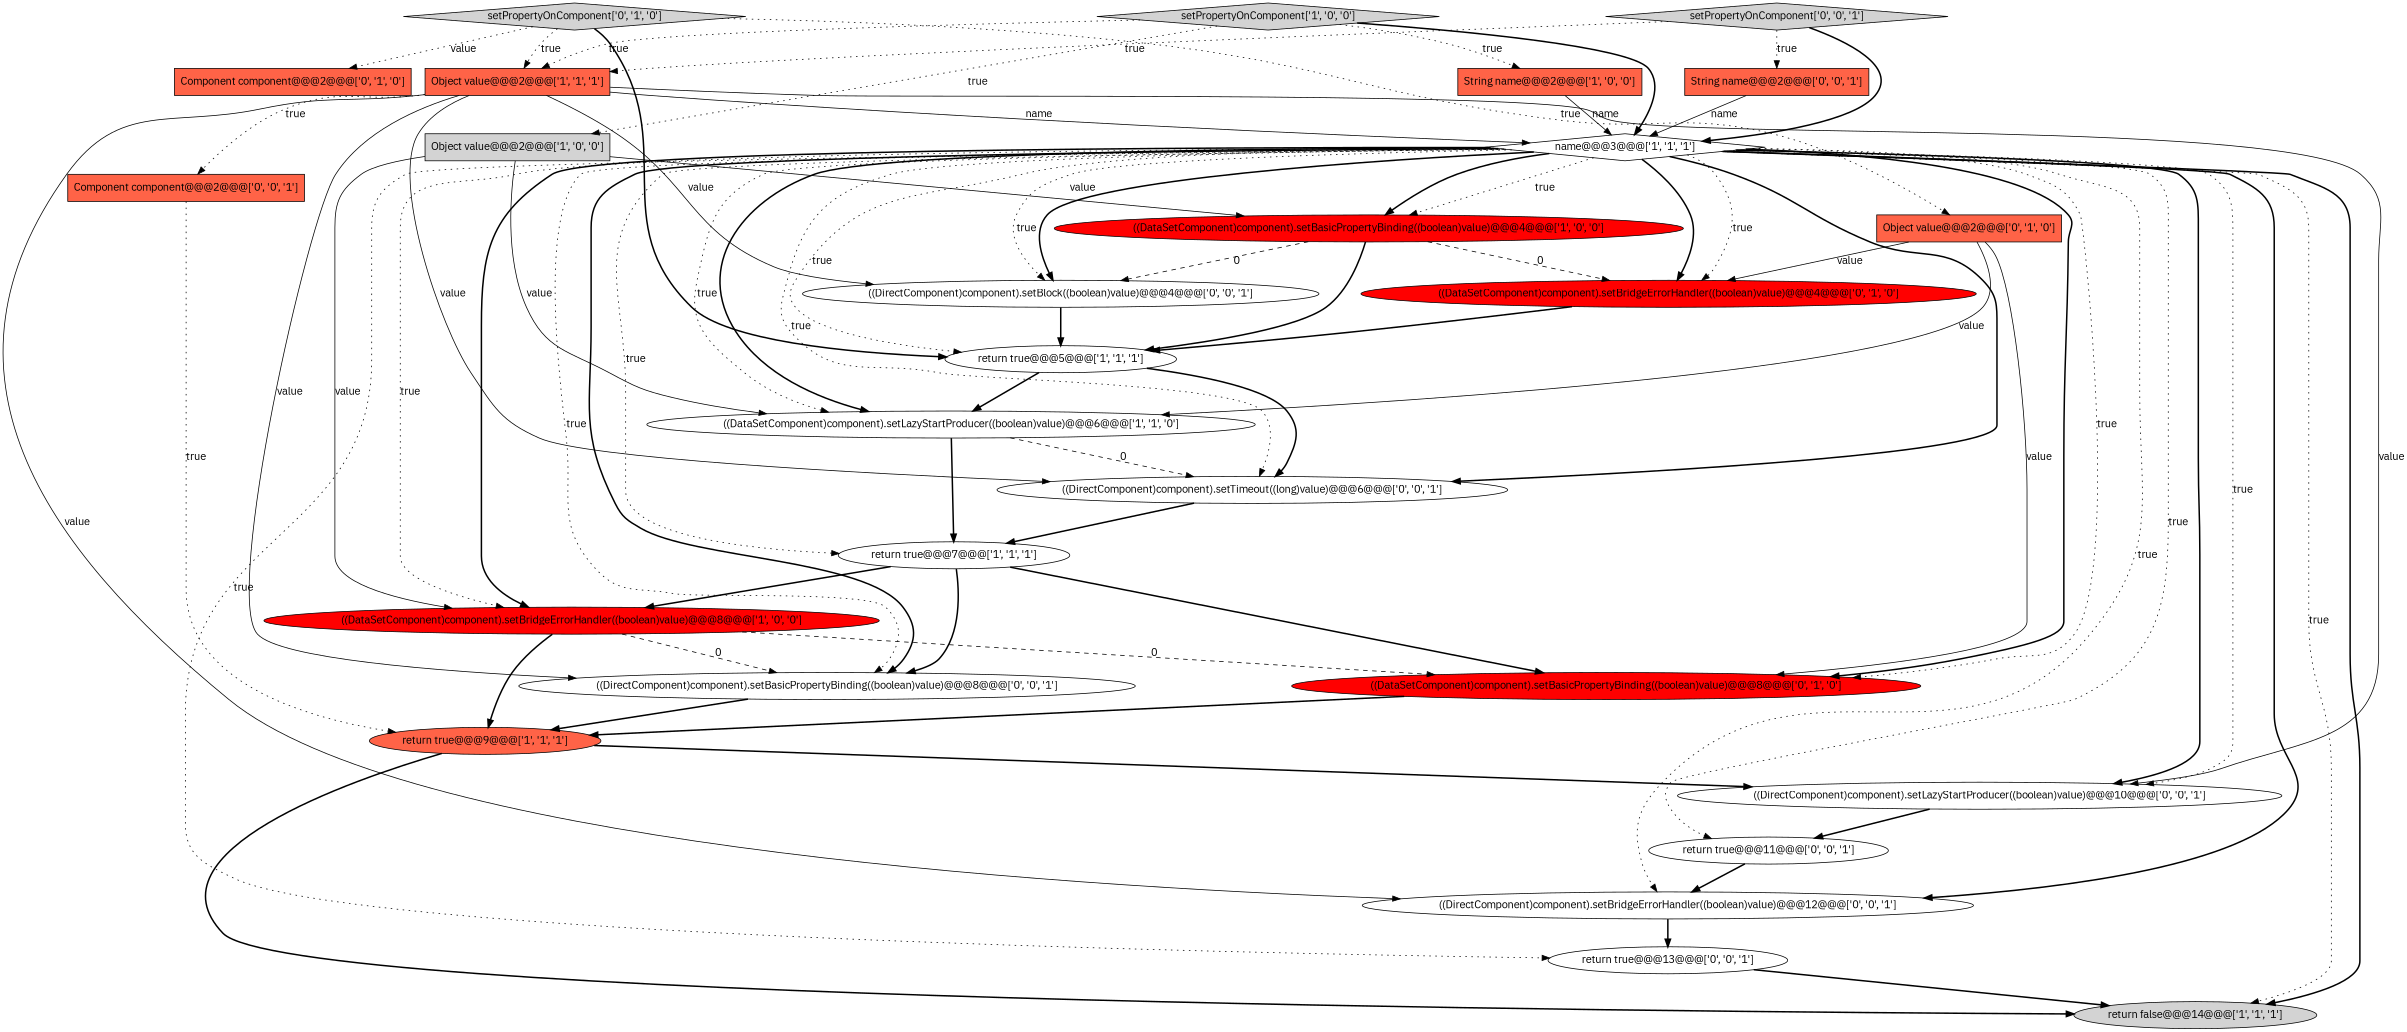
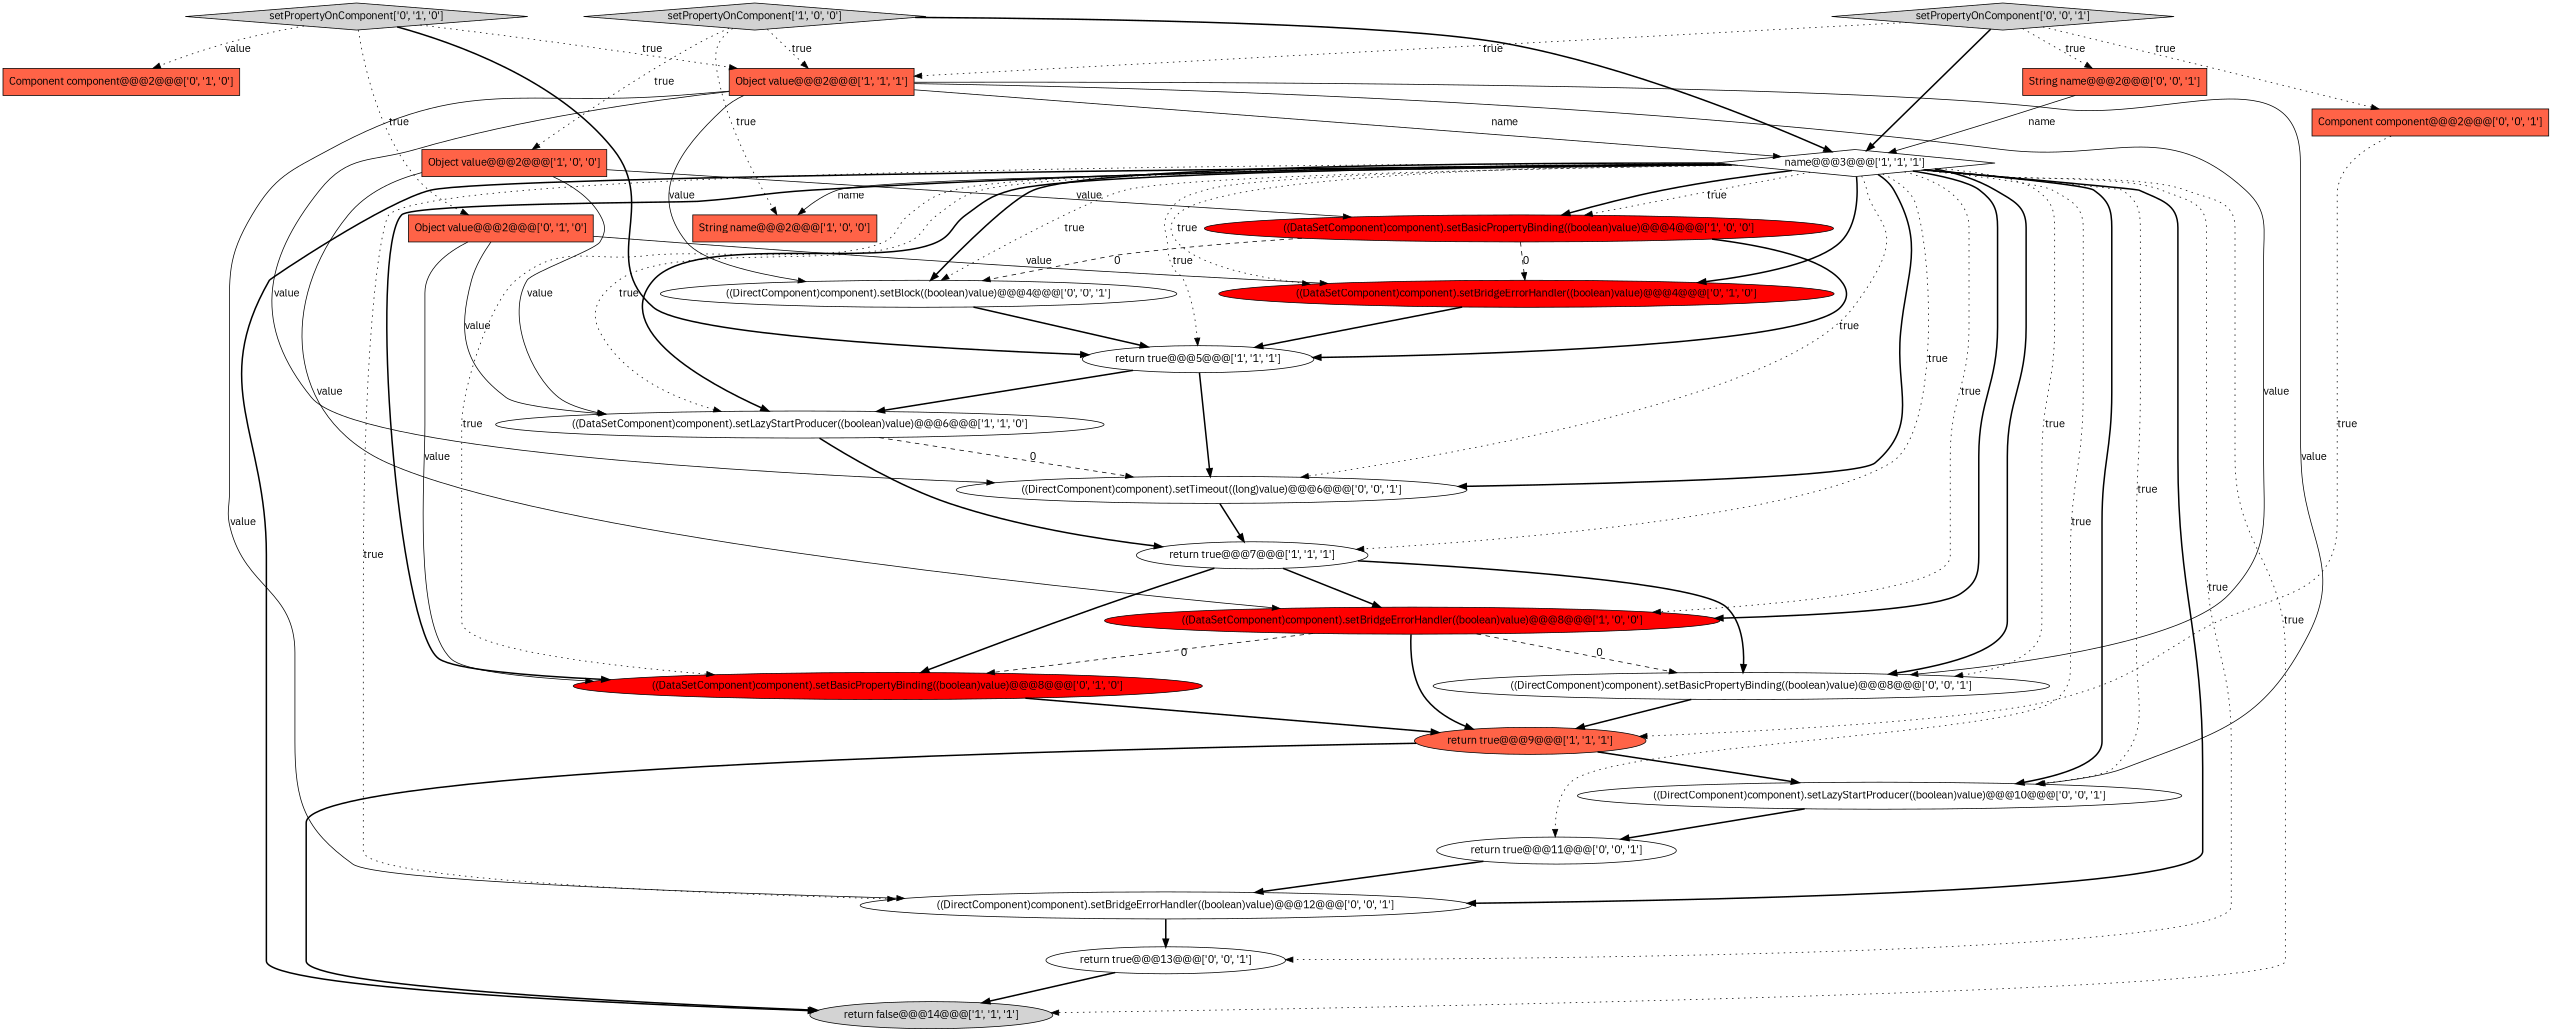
edge "Object value@@@2@@@['1', '1', '1']" -> "Component component@@@2@@@['0', '0', '1']": now "setPropertyOnComponent['0', '0', '1']" -> "Component component@@@2@@@['0', '0', '1']"
edge "String name@@@2@@@['1', '0', '0']" -> "name@@@3@@@['1', '1', '1']": reversed
node "Object value@@@2@@@['1', '0', '0']": fillcolor lightgray -> tomato
